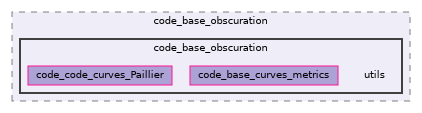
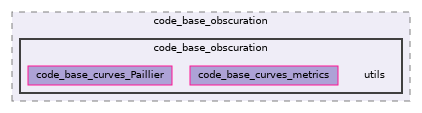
node "code_code_curves_Paillier": label "code_code_curves_Paillier" -> "code_base_curves_Paillier"
